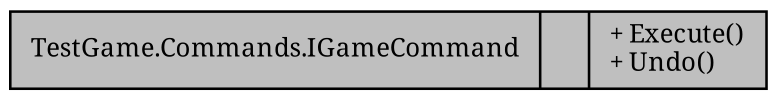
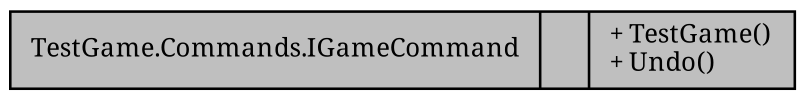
node "TestGame.Commands.IGameCommand": text "+ Execute()" -> "+ TestGame()"
